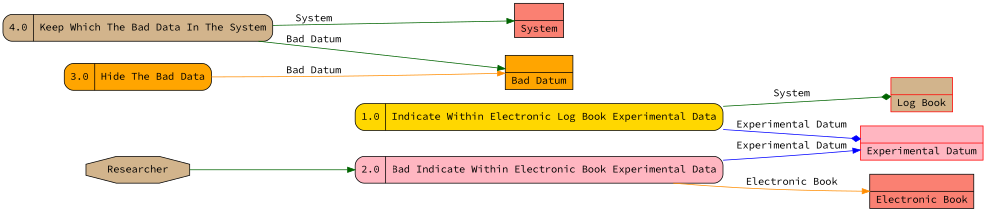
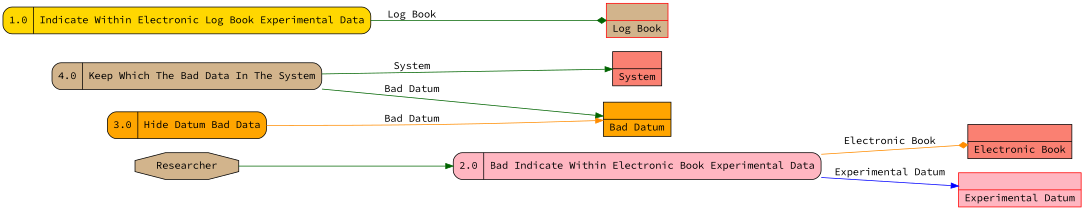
node "3.0": text "Hide The Bad Data" -> "Hide Datum Bad Data"
edge "1.0" -> "Log Book": label "System" -> "Log Book"
edge "1.0" -> "Experimental Datum": removed, label "Experimental Datum"
edge "2.0" -> "Electronic Book": arrowhead normal -> diamond
